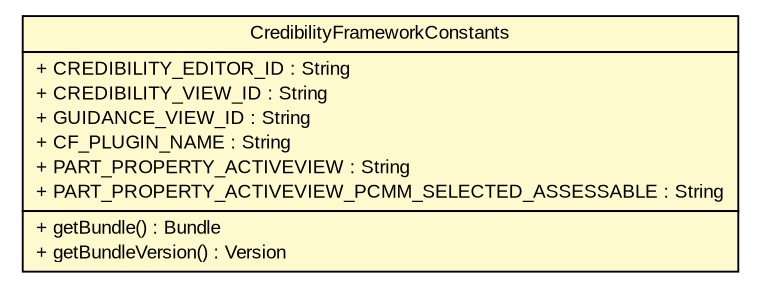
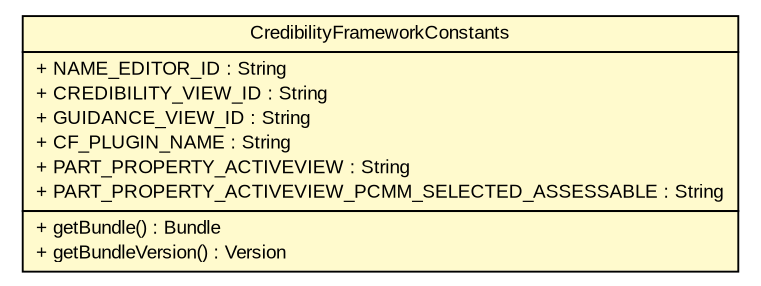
node "CredibilityFrameworkConstants": text "+ CREDIBILITY_EDITOR_ID : String" -> "+ NAME_EDITOR_ID : String"
